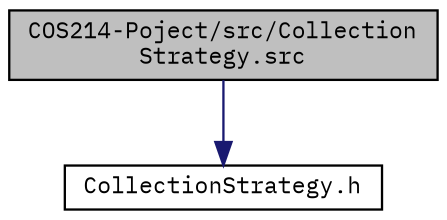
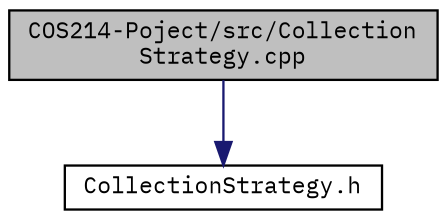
node "COS214-Poject/src/Collection Strategy.src": label "COS214-Poject/src/Collection Strategy.src" -> "COS214-Poject/src/Collection Strategy.cpp"
